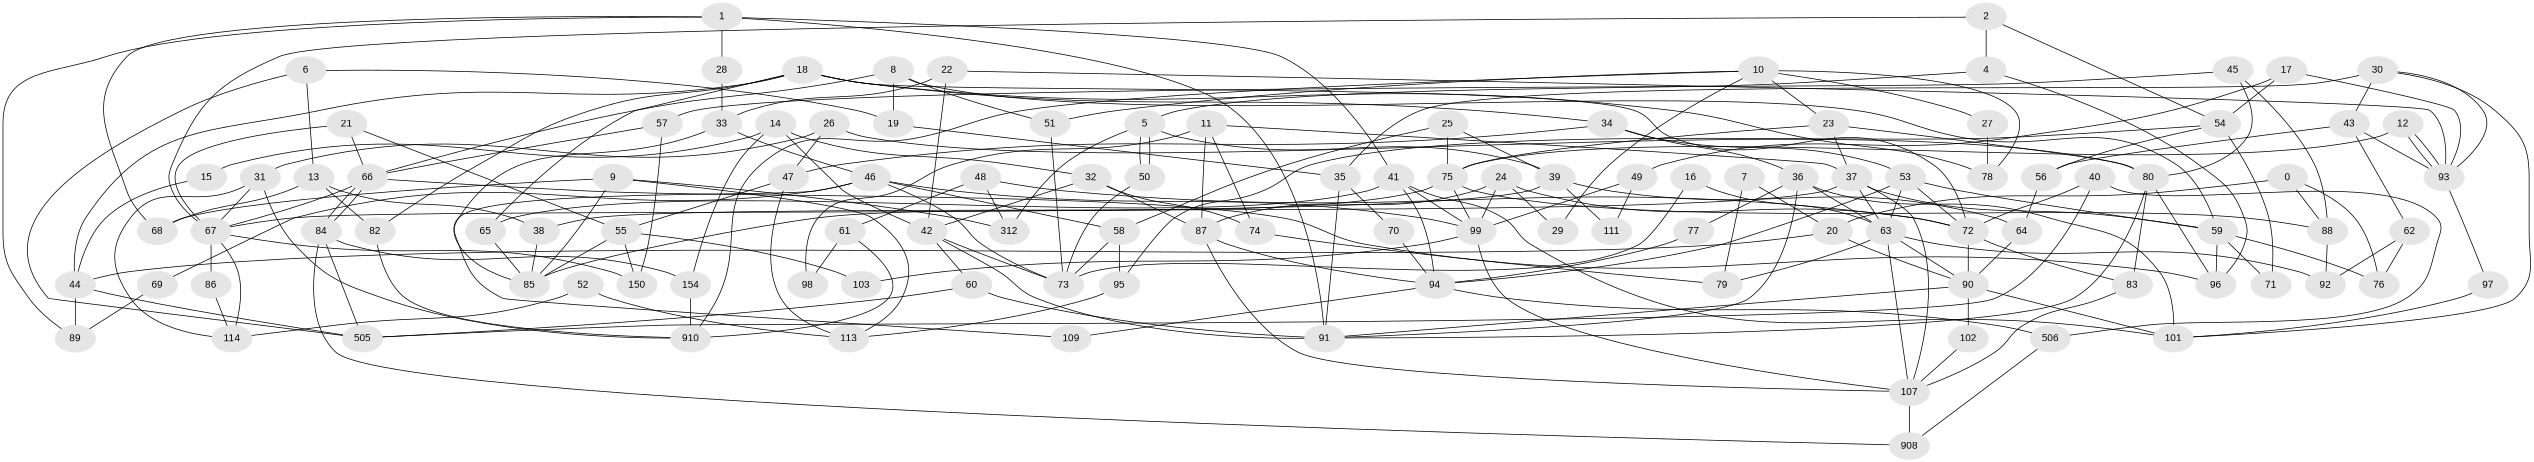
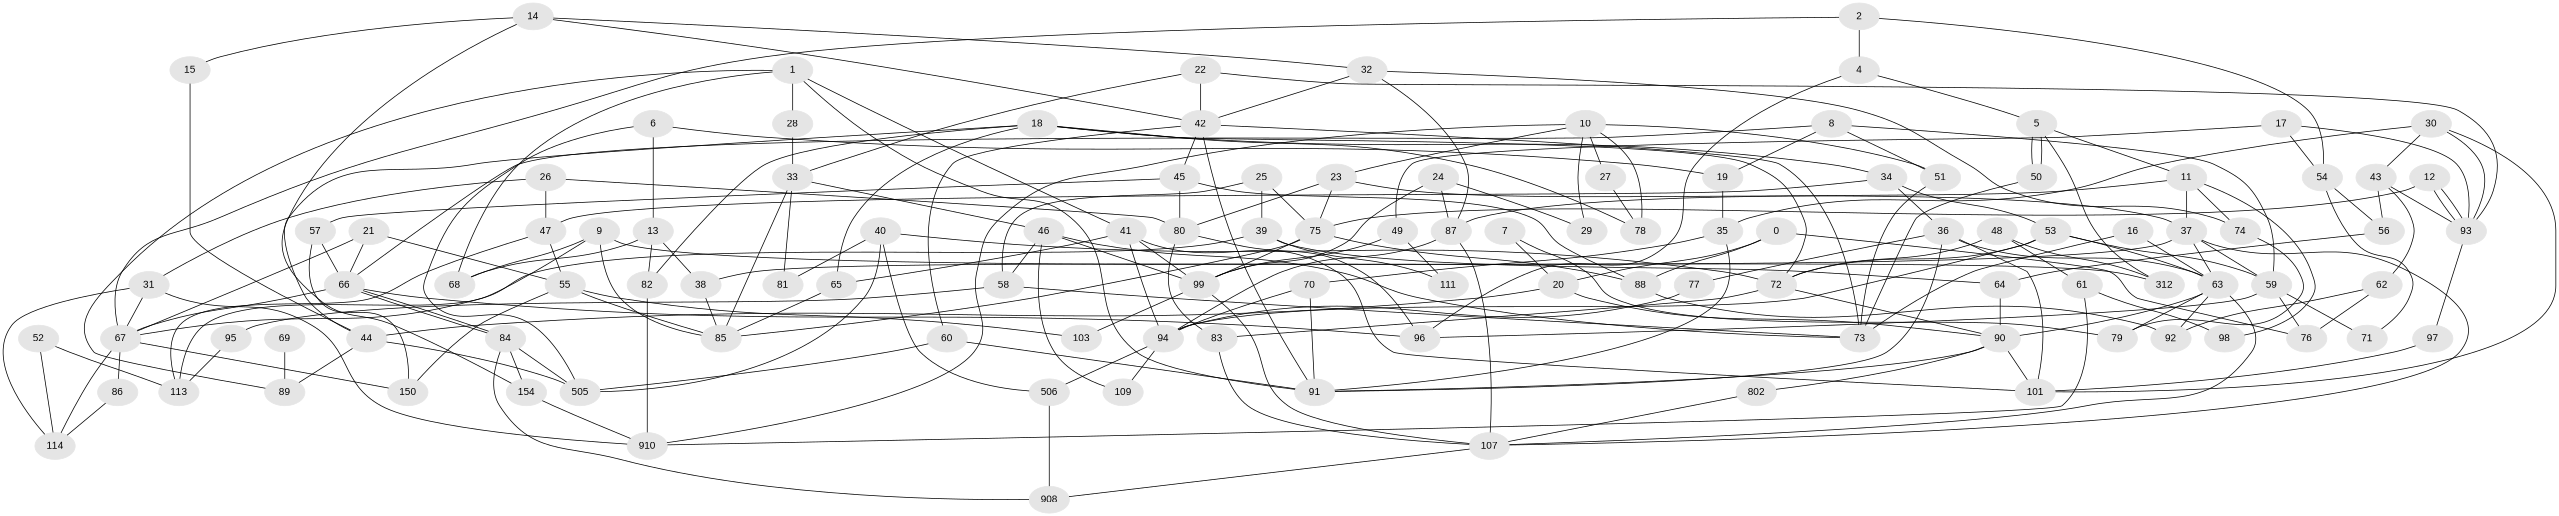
edge "42" -- "45": added
edge "5" -- "39": now "5" -- "11"
edge "54" -- "95": removed
edge "46" -- "69": removed
edge "24" -- "72": removed
node "81": added
edge "80" -- "91": now "70" -- "91"
node "102": label "102" -> "802"
